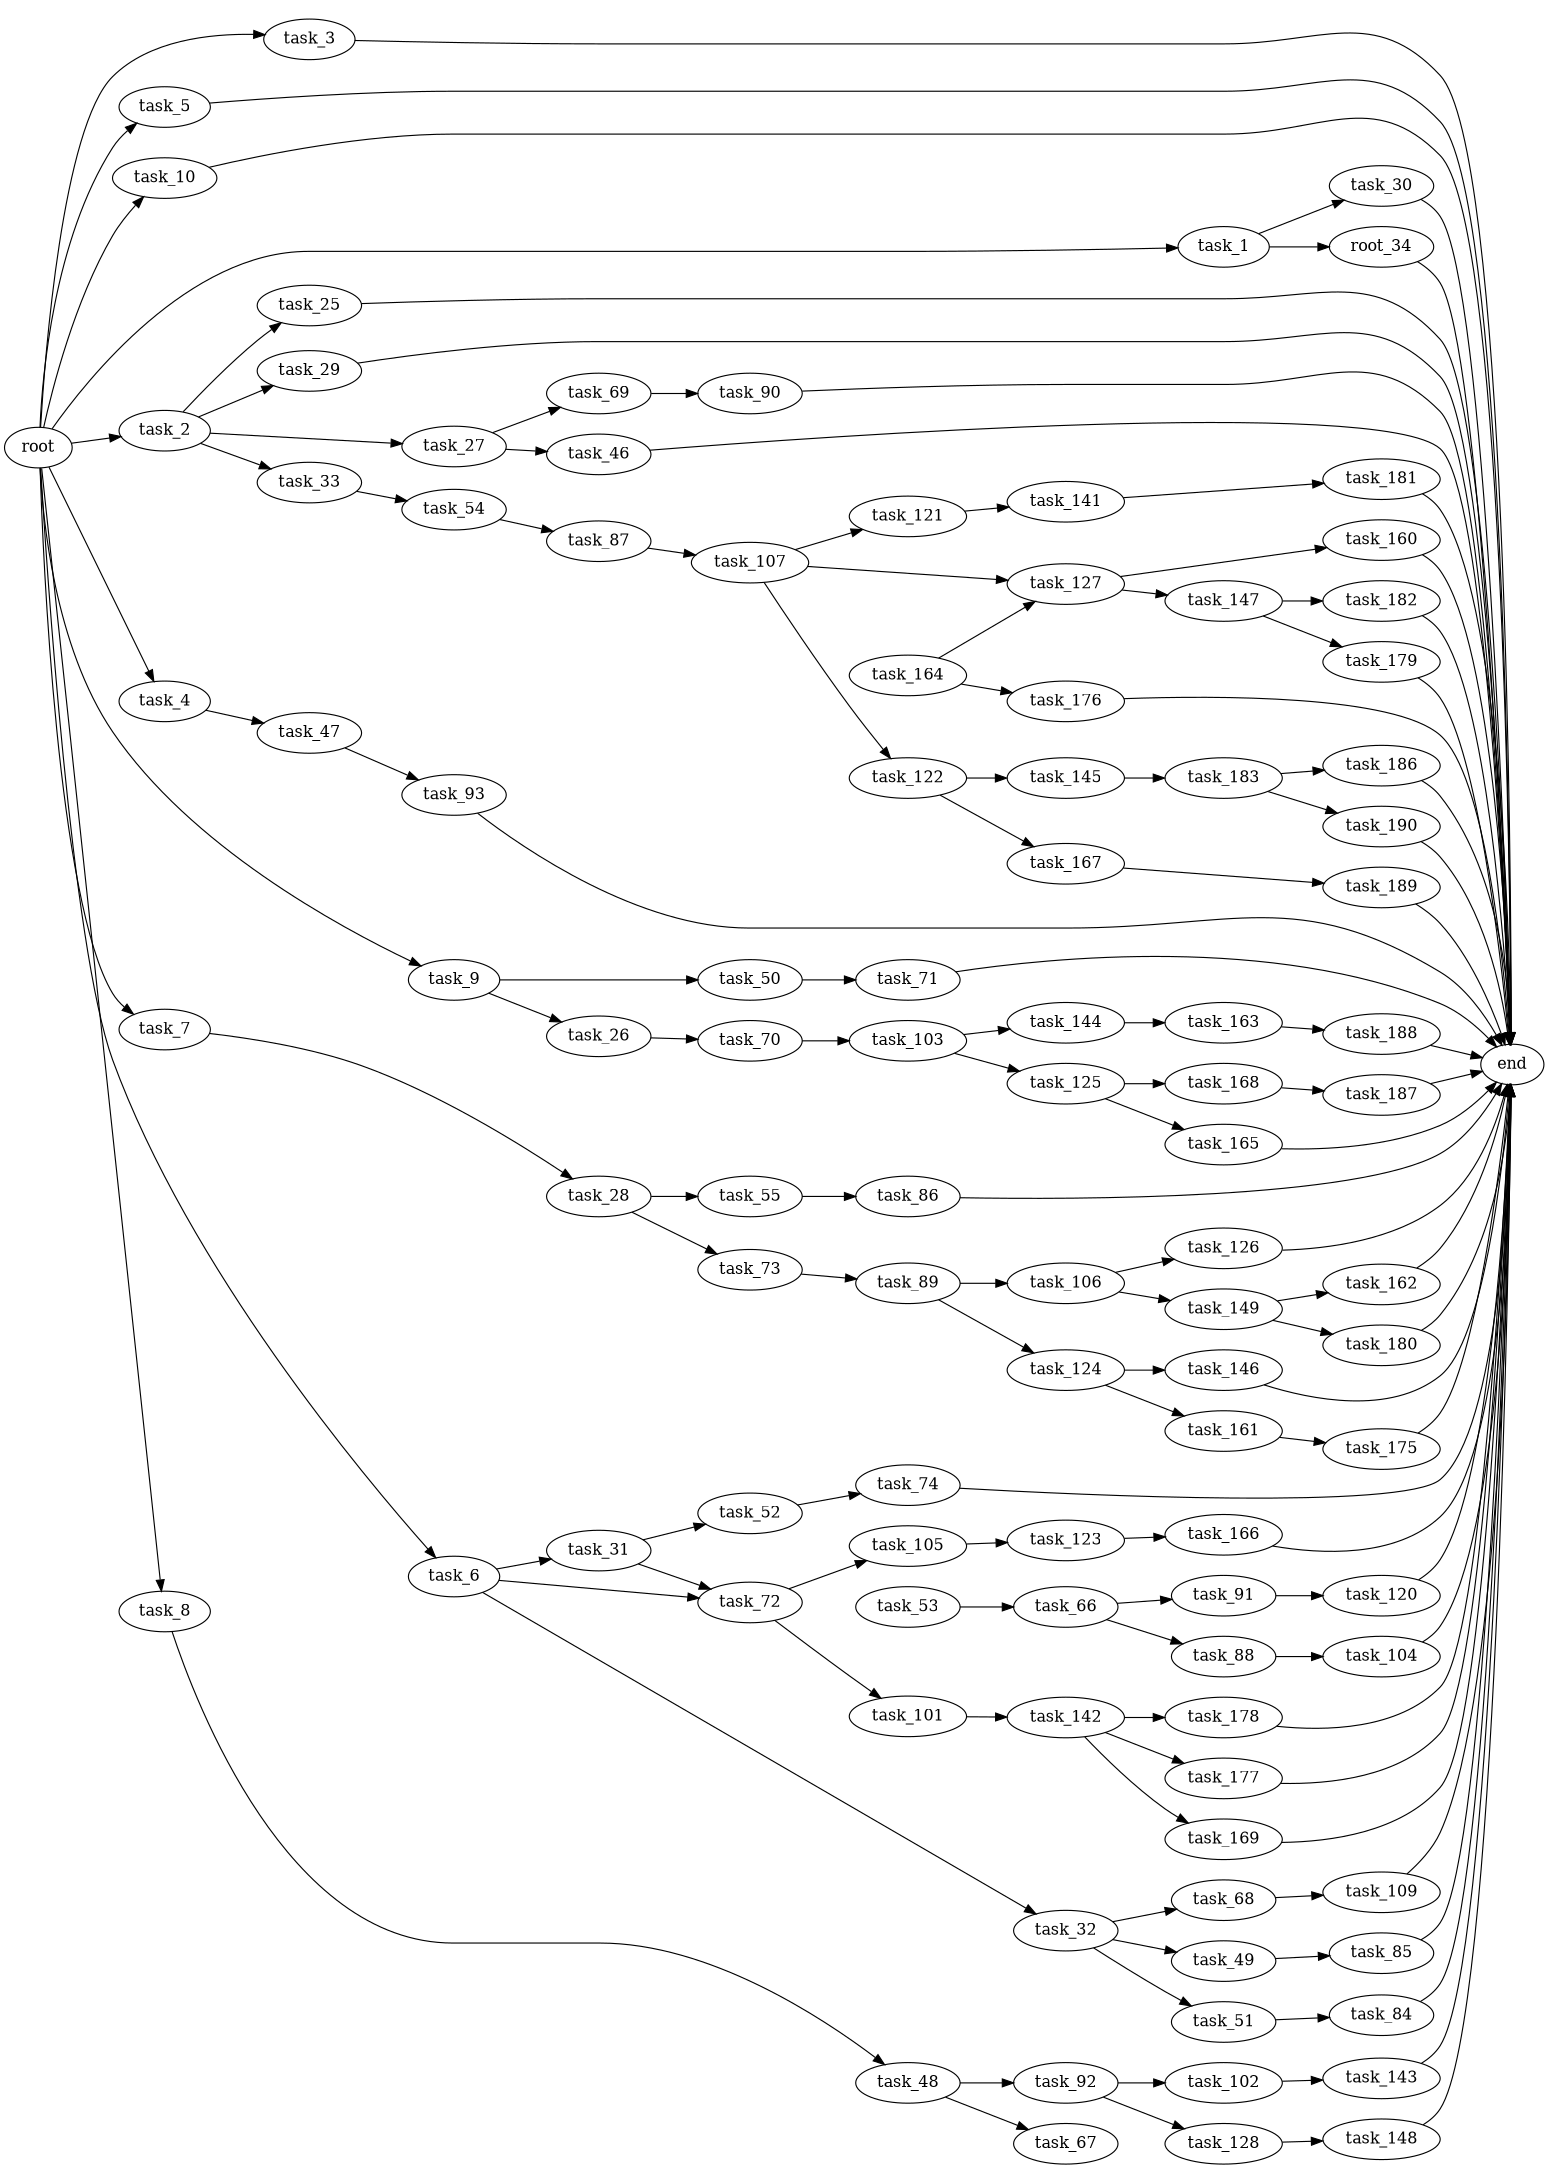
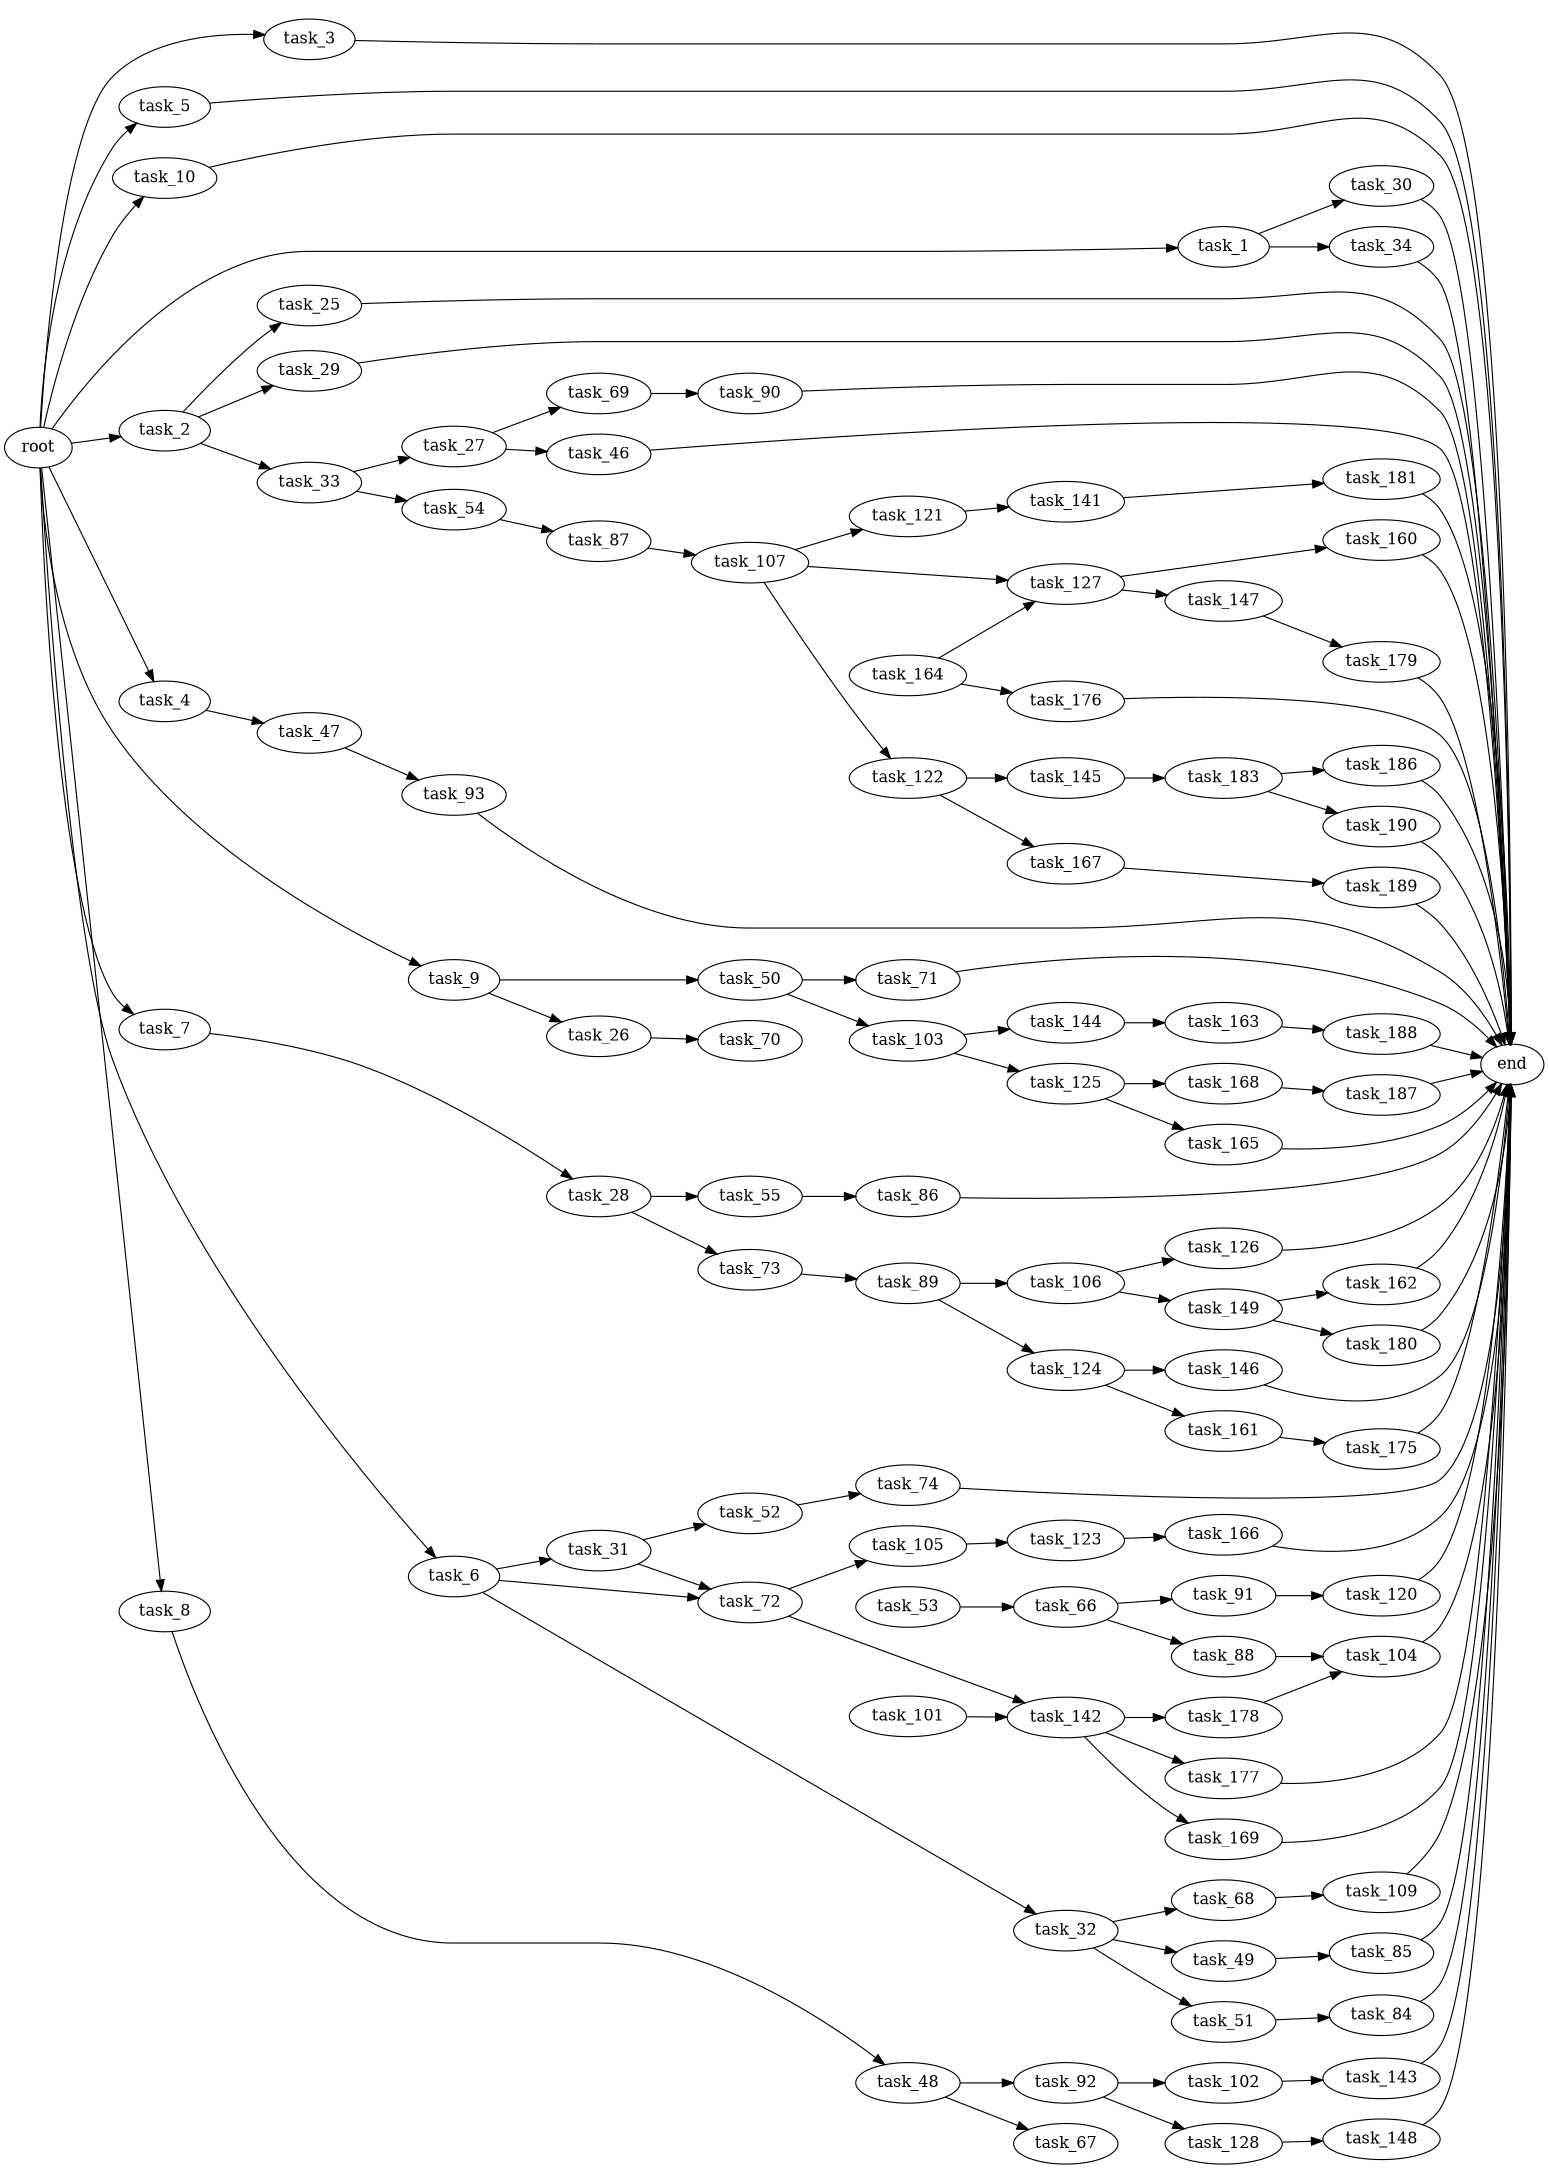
node "root_34": label "root_34" -> "task_34"
edge "task_2" -> "task_27": now "task_33" -> "task_27"
node "task_182": removed
edge "task_70" -> "task_103": now "task_50" -> "task_103"
edge "task_178" -> "end": now "task_178" -> "task_104"
edge "task_72" -> "task_101": now "task_72" -> "task_142"
